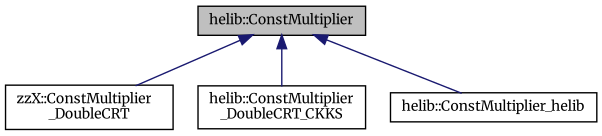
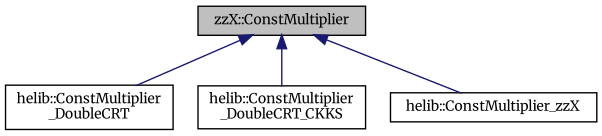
node "helib::ConstMultiplier": label "helib::ConstMultiplier" -> "zzX::ConstMultiplier"
node "zzX::ConstMultiplier _DoubleCRT": label "zzX::ConstMultiplier _DoubleCRT" -> "helib::ConstMultiplier _DoubleCRT"
node "helib::ConstMultiplier_helib": label "helib::ConstMultiplier_helib" -> "helib::ConstMultiplier_zzX"
